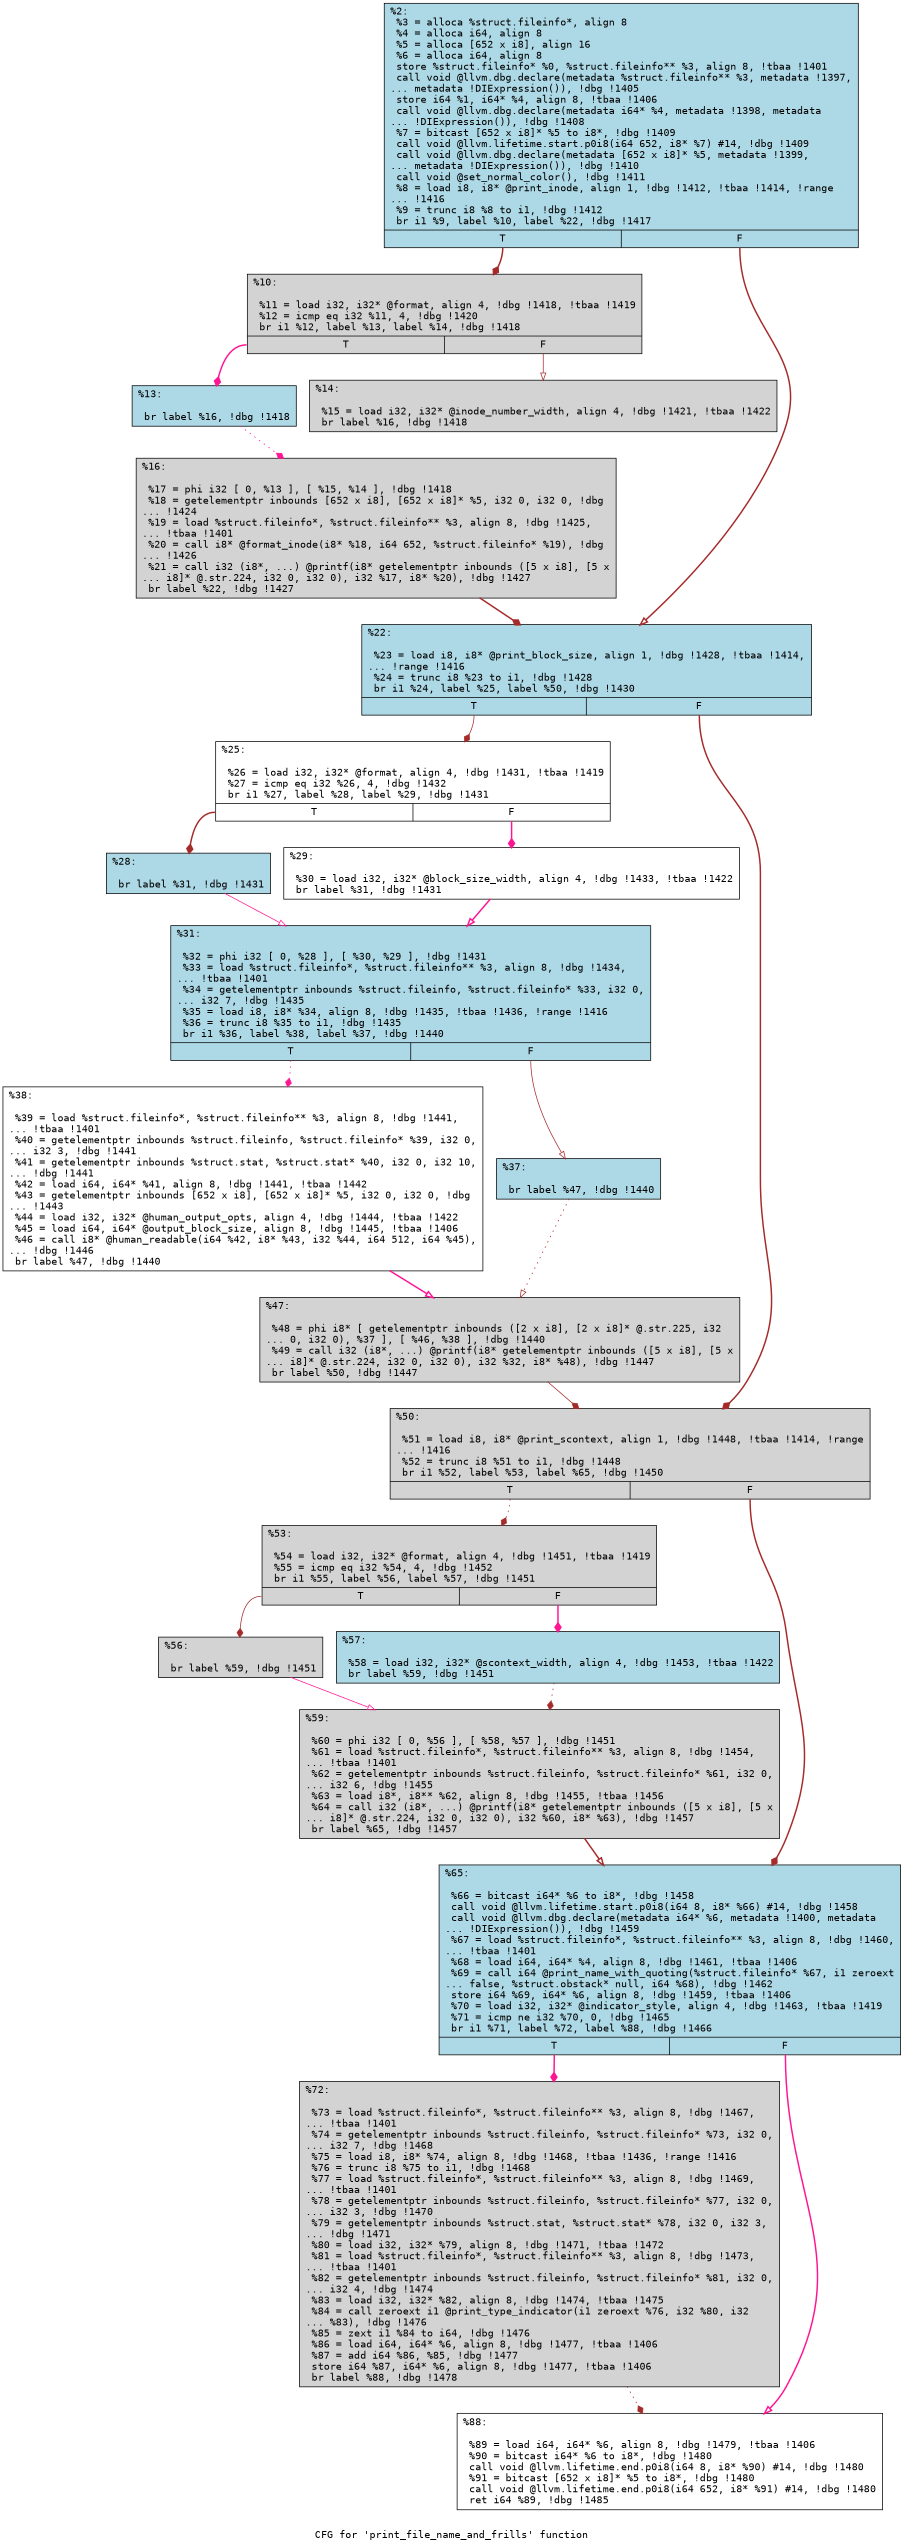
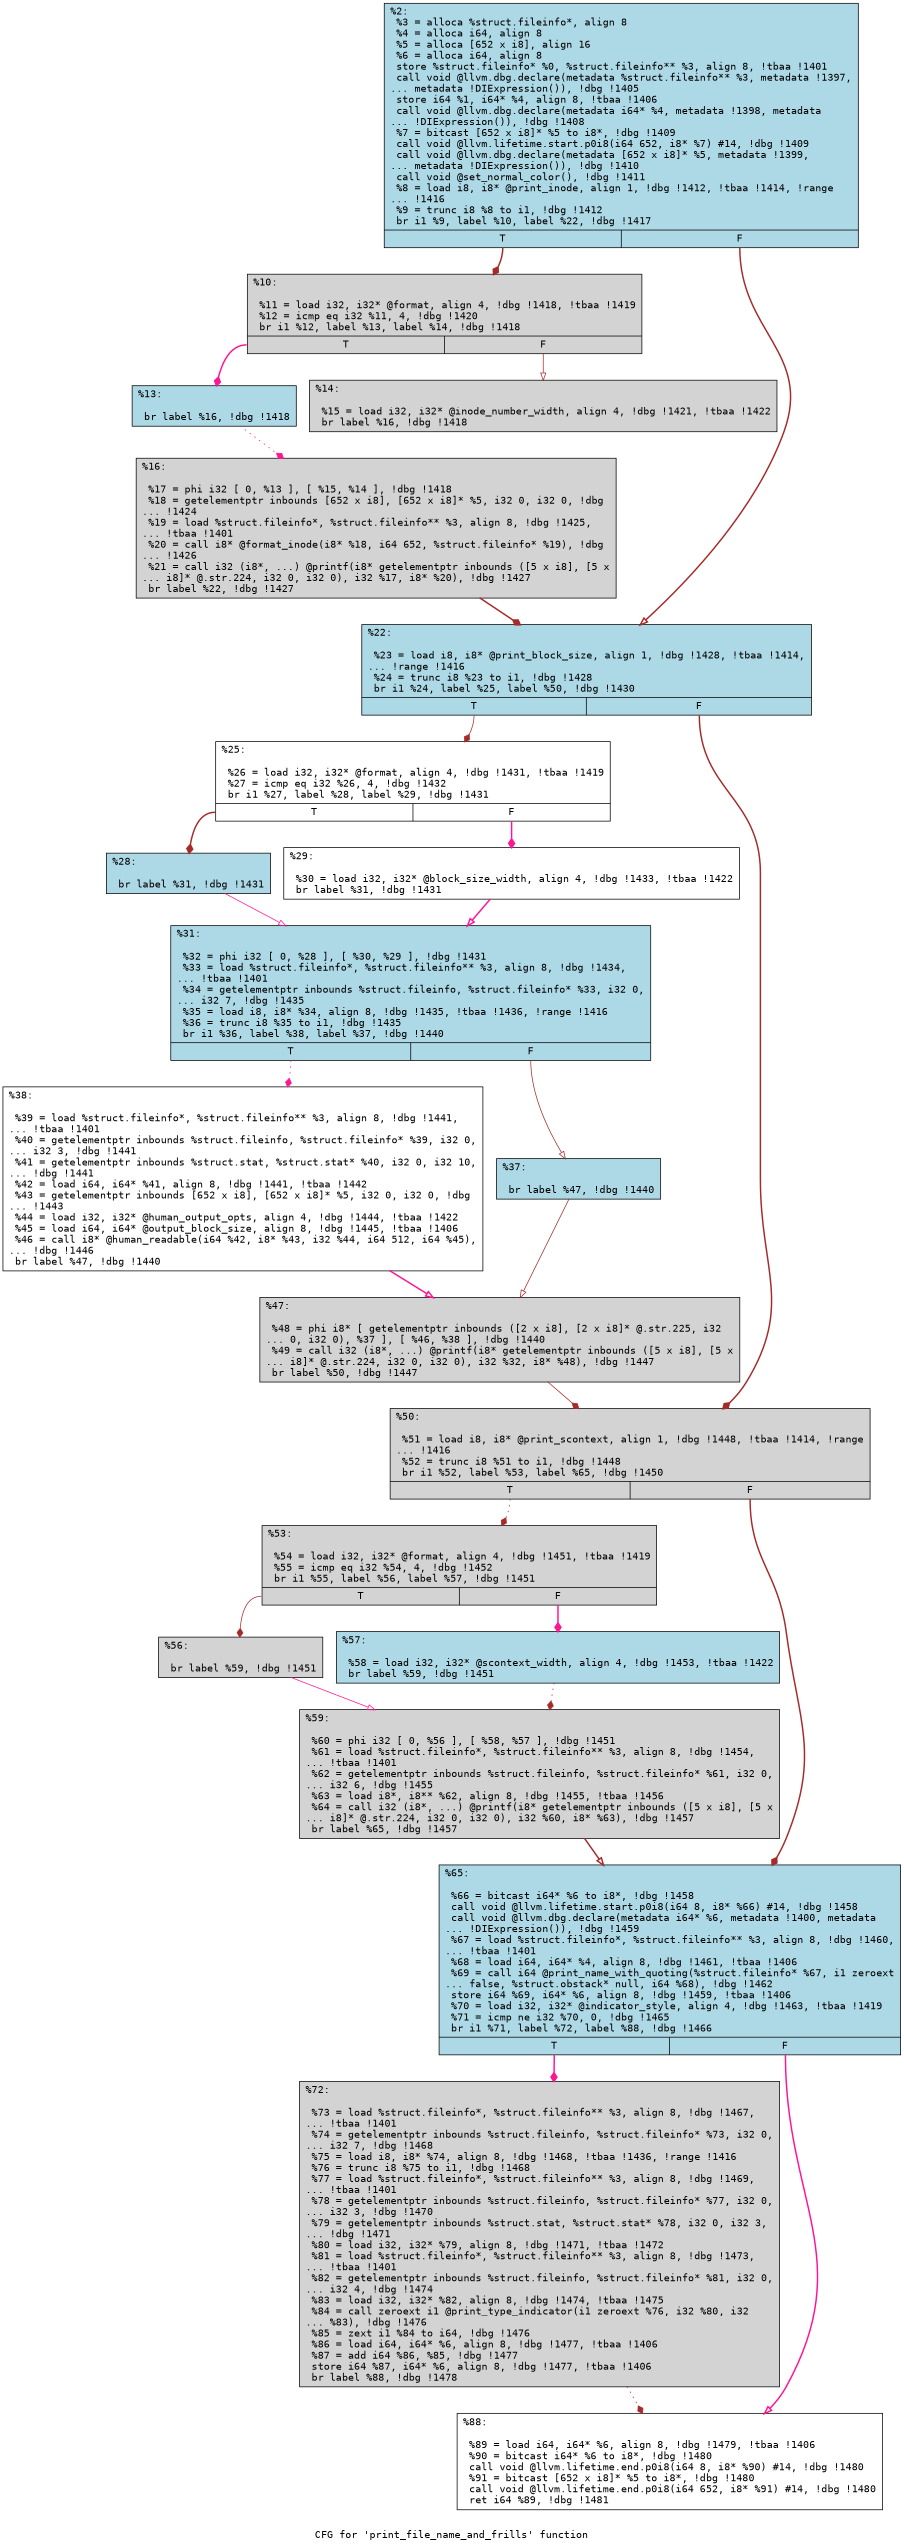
edge "%37:" -> "%47:": style dotted -> solid
node "%88:": text "ret i64 %89, !dbg !1485" -> "ret i64 %89, !dbg !1481"
